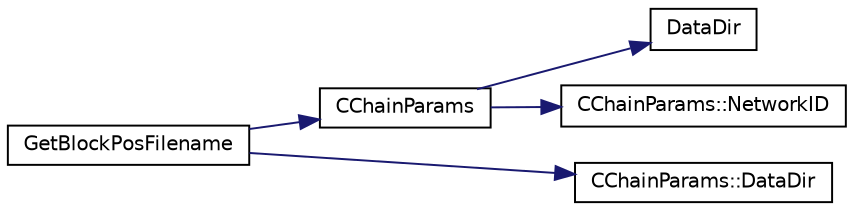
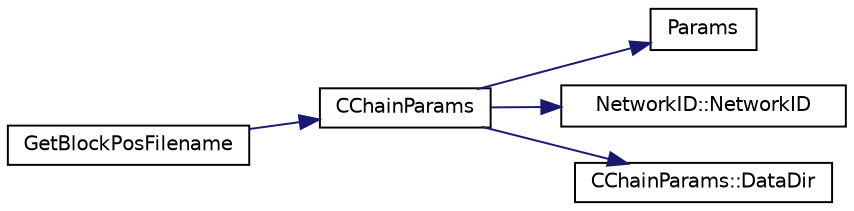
node "DataDir": label "DataDir" -> "Params"
node "CChainParams::NetworkID": label "CChainParams::NetworkID" -> "NetworkID::NetworkID"
edge "GetBlockPosFilename" -> "CChainParams::DataDir": now "CChainParams" -> "CChainParams::DataDir"
